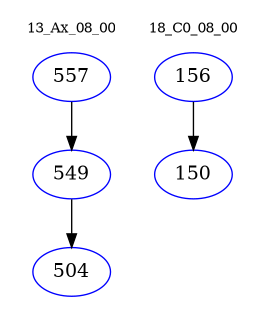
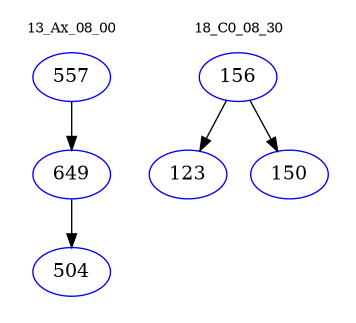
cluster "18_C0_08_00": label "18_C0_08_00" -> "18_C0_08_30"
node "549": label "549" -> "649"
node "123": added
